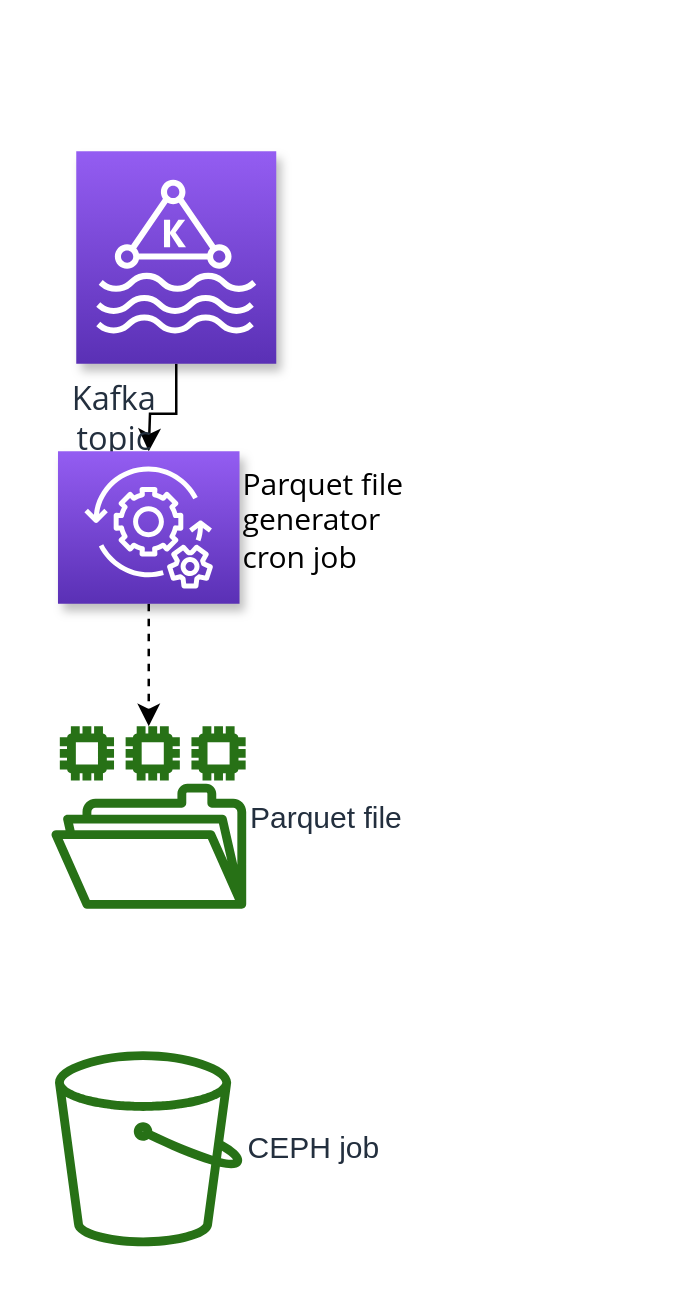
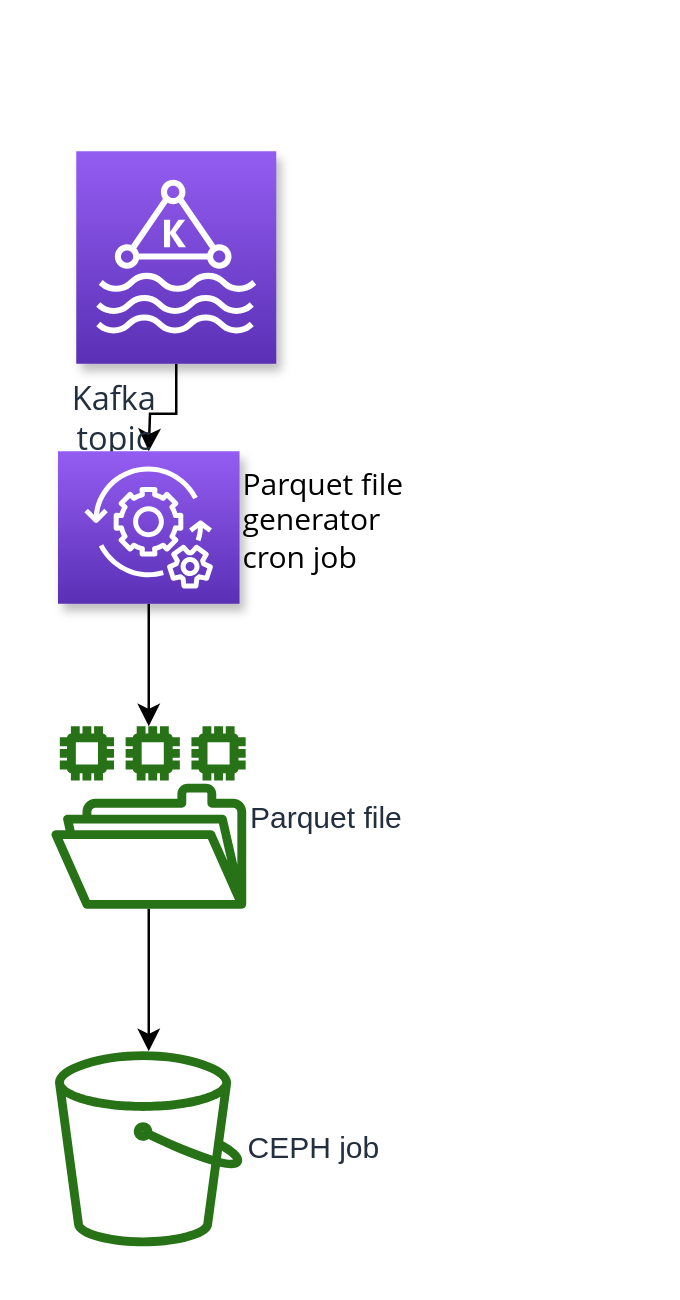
edge "Parquet filegeneratorcron job" -> "Parquet file": style dashed -> solid
edge "Parquet file" -> "CEPH job": added
